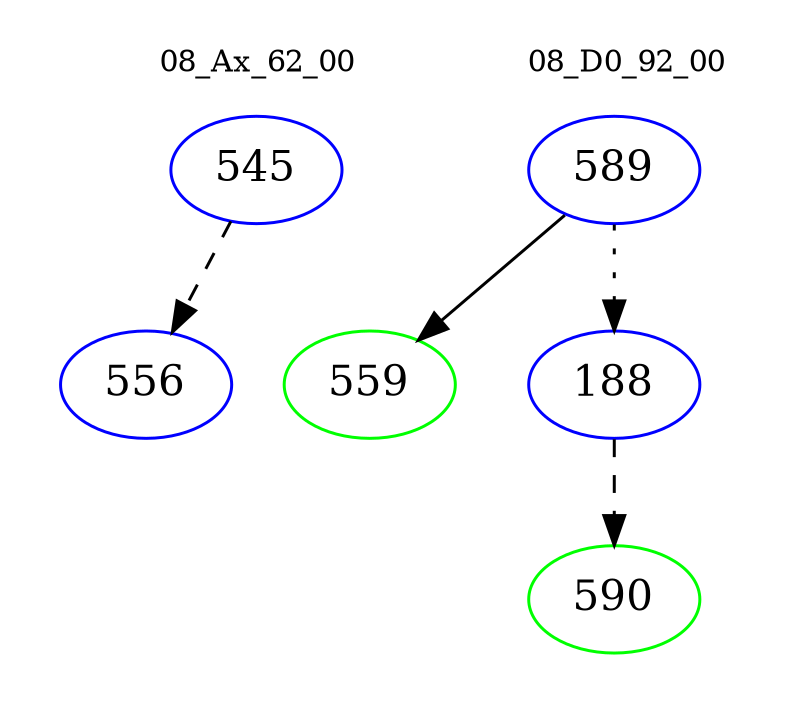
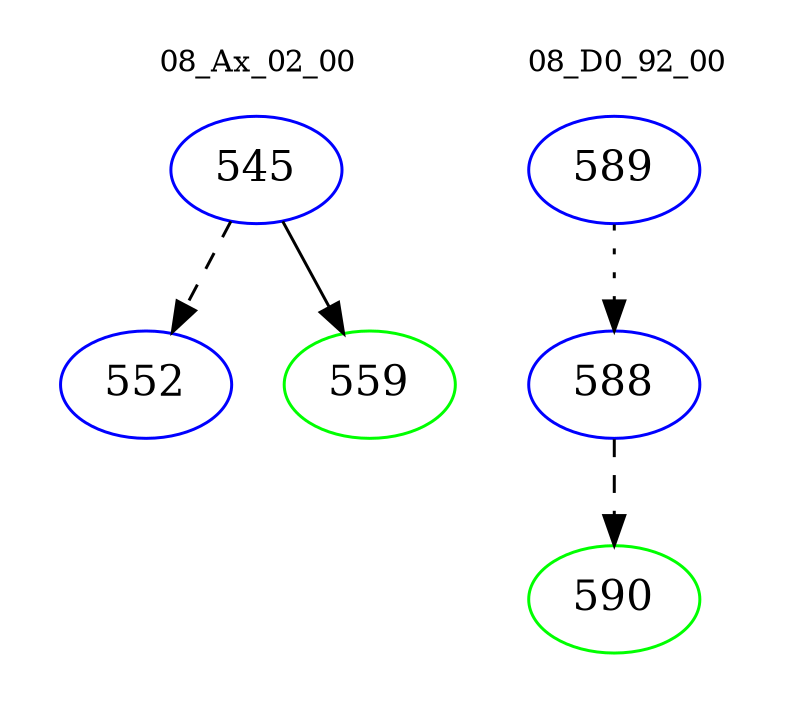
cluster "08_Ax_62_00": label "08_Ax_62_00" -> "08_Ax_02_00"
edge "589" -> "559": now "545" -> "559"
node "556": label "556" -> "552"
node "188": label "188" -> "588"
